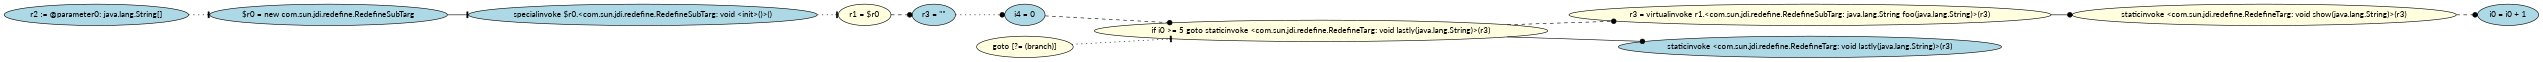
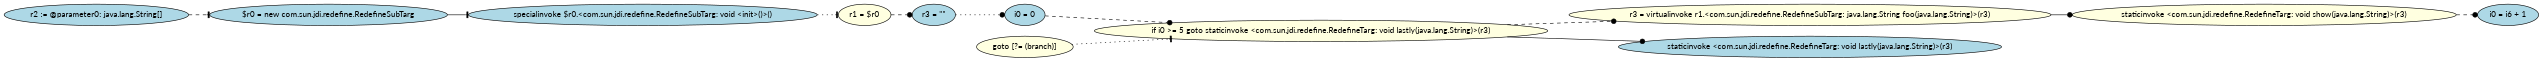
edge "r2 := @parameter0: java.lang.String[]" -> "$r0 = new com.sun.jdi.redefine.RedefineSubTarg": style dotted -> dashed
node "i4 = 0": label "i4 = 0" -> "i0 = 0"
node "i0 = i0 + 1": label "i0 = i0 + 1" -> "i0 = i6 + 1"
